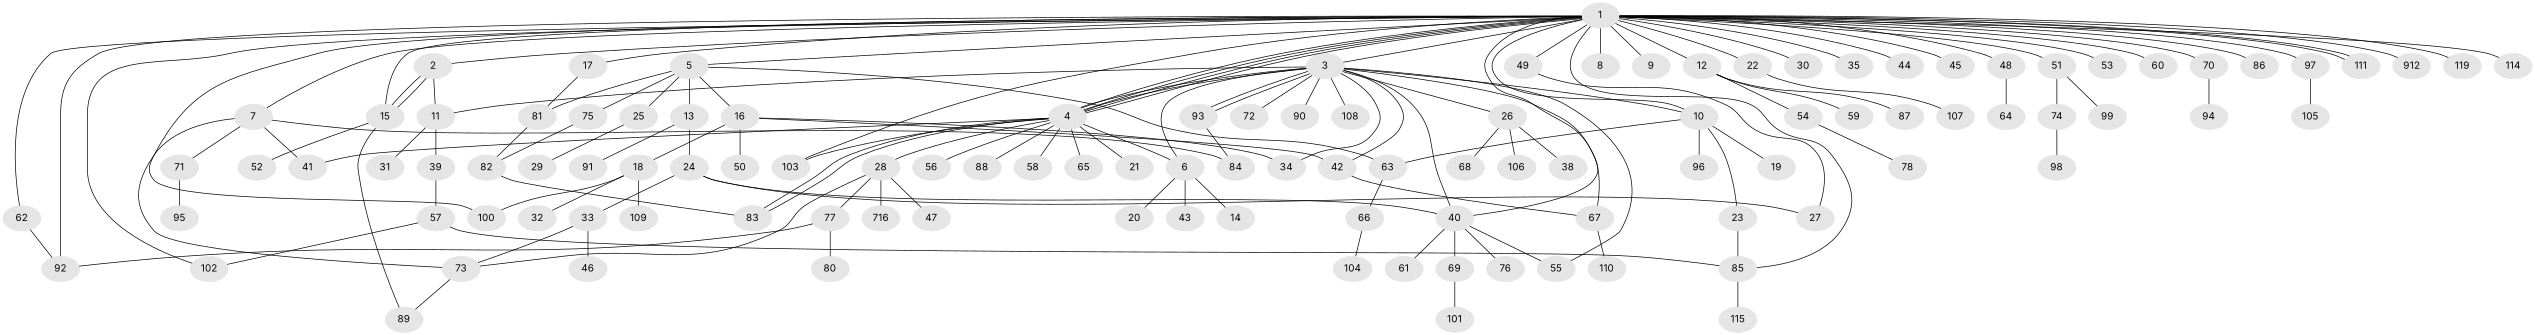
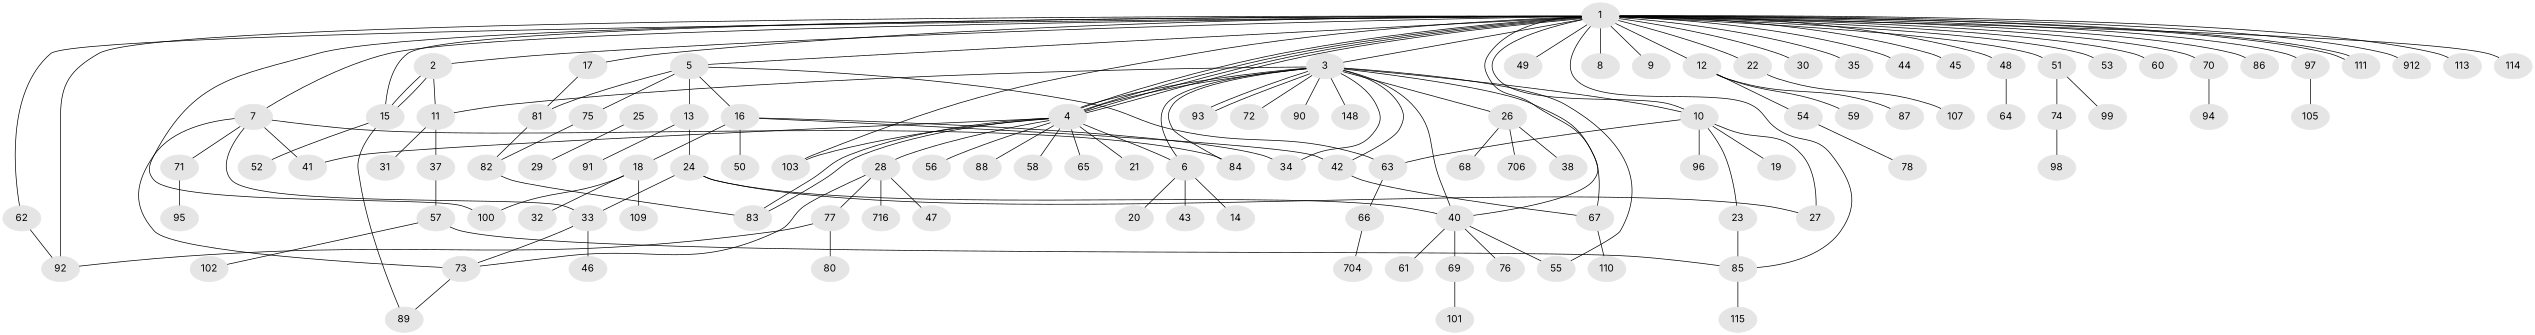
edge "1" -- "102": removed
node "119": label "119" -> "113"
edge "5" -- "25": removed
edge "49" -- "27": now "10" -- "27"
node "108": label "108" -> "148"
edge "93" -- "84": now "3" -- "84"
node "39": label "39" -> "37"
node "106": label "106" -> "706"
edge "7" -- "33": added
node "104": label "104" -> "704"
